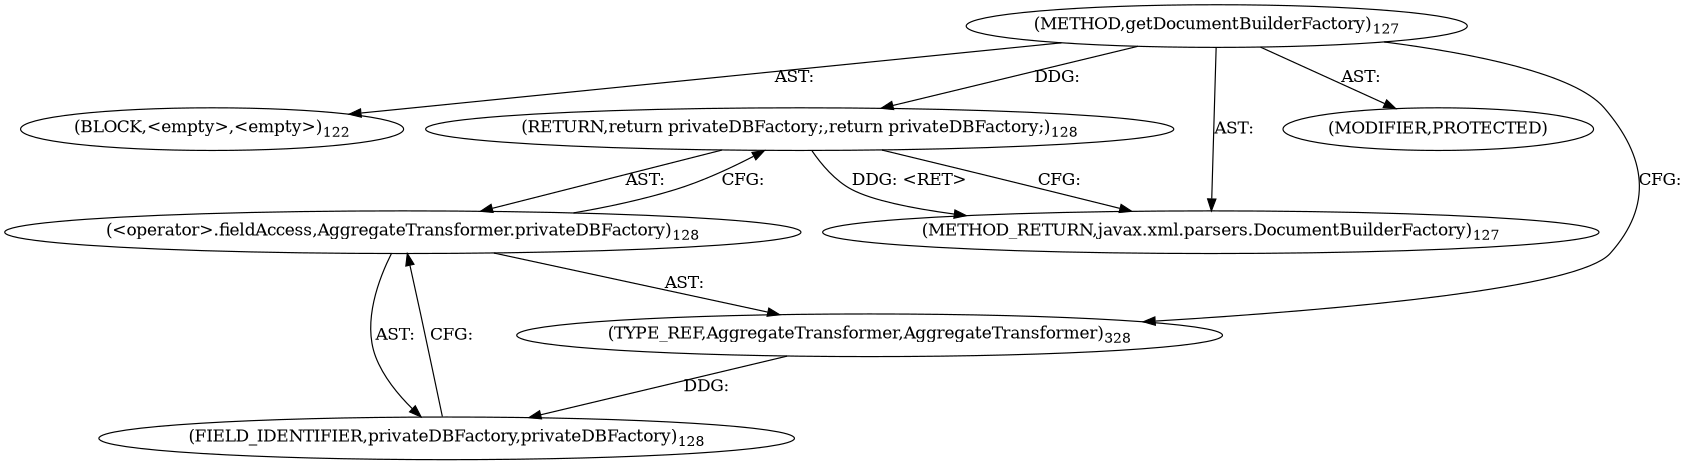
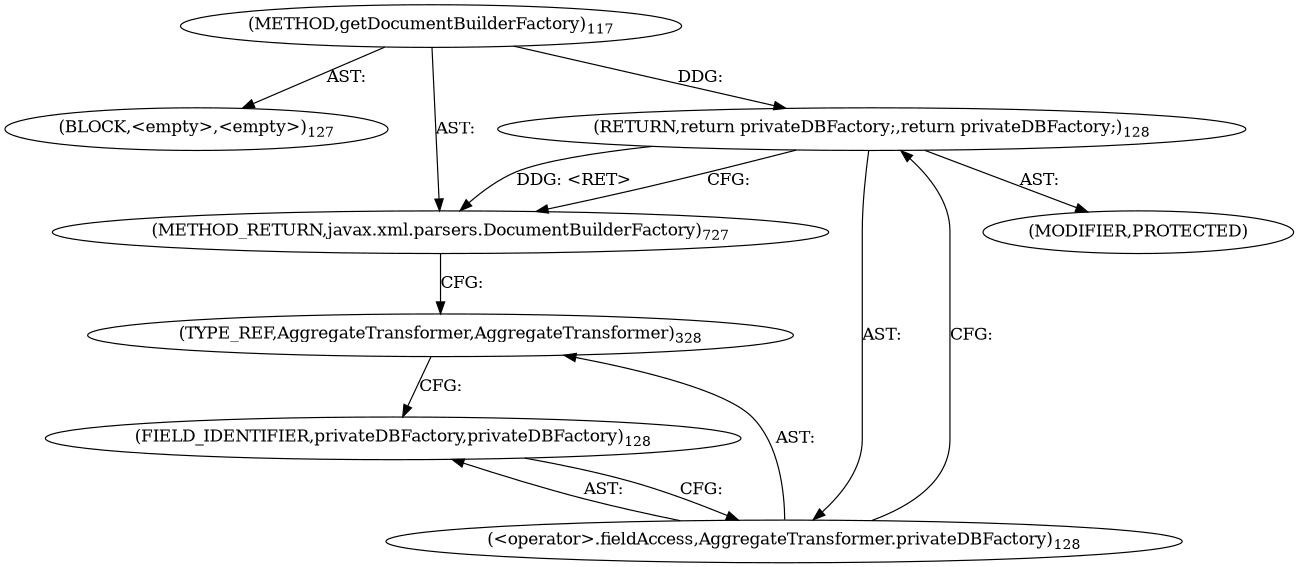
node "(METHOD,getDocumentBuilderFactory)": text "127" -> "117"
edge "(METHOD,getDocumentBuilderFactory)" -> "(MODIFIER,PROTECTED)": now "(RETURN,return privateDBFactory;,return privateDBFactory;)" -> "(MODIFIER,PROTECTED)"
node "(BLOCK,<empty>,<empty>)": text "122" -> "127"
node "(METHOD_RETURN,javax.xml.parsers.DocumentBuilderFactory)": text "127" -> "727"
edge "(METHOD,getDocumentBuilderFactory)" -> "(TYPE_REF,AggregateTransformer,AggregateTransformer)": now "(METHOD_RETURN,javax.xml.parsers.DocumentBuilderFactory)" -> "(TYPE_REF,AggregateTransformer,AggregateTransformer)"
edge "(TYPE_REF,AggregateTransformer,AggregateTransformer)" -> "(FIELD_IDENTIFIER,privateDBFactory,privateDBFactory)": label "DDG: " -> "CFG: "
